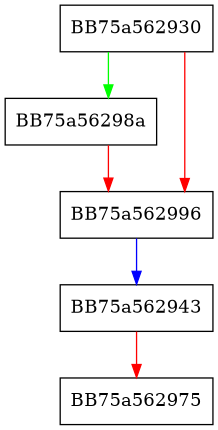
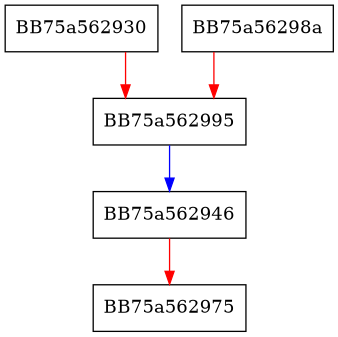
edge "BB75a562930" -> "BB75a56298a": removed
node "BB75a562996": label "BB75a562996" -> "BB75a562995"
node "BB75a562943": label "BB75a562943" -> "BB75a562946"
